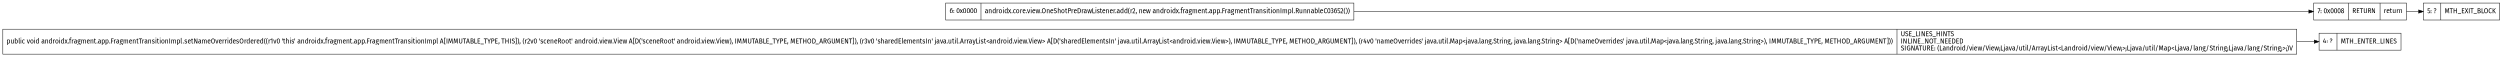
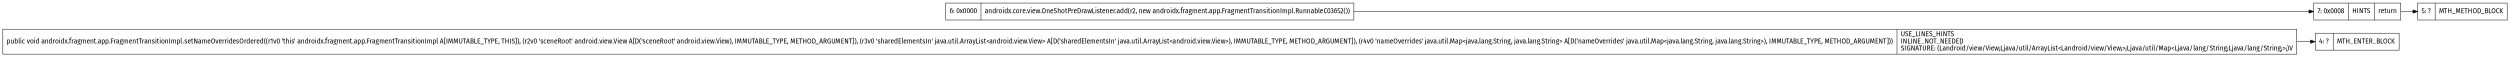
node "7: 0x0008": text "RETURN" -> "HINTS"
node "5: ?": text "MTH_EXIT_BLOCK" -> "MTH_METHOD_BLOCK"
node "4: ?": text "MTH_ENTER_LINES" -> "MTH_ENTER_BLOCK"
